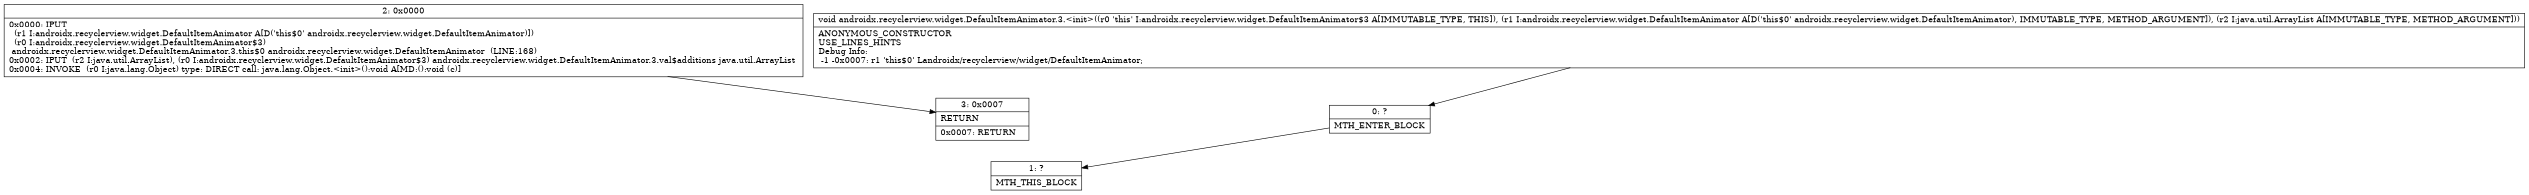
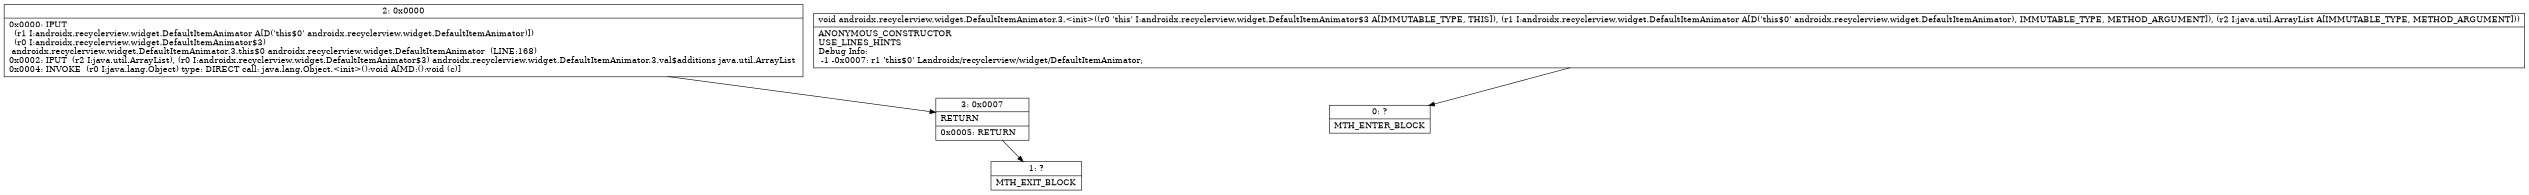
node "3: 0x0007": text "0x0007: RETURN" -> "0x0005: RETURN"
edge "0: ?" -> "1: ?": now "3: 0x0007" -> "1: ?"
node "1: ?": text "MTH_THIS_BLOCK" -> "MTH_EXIT_BLOCK"
